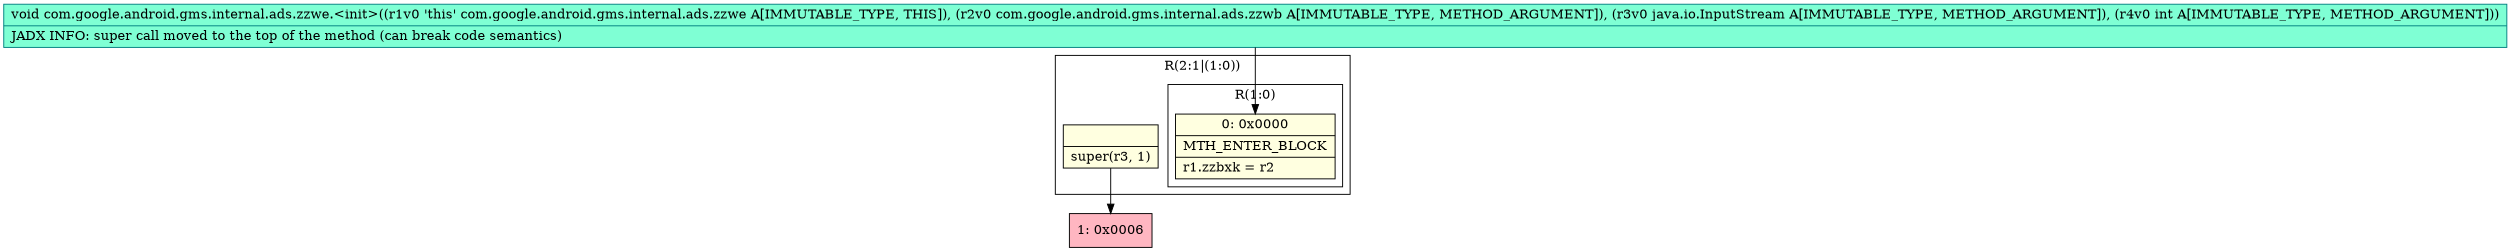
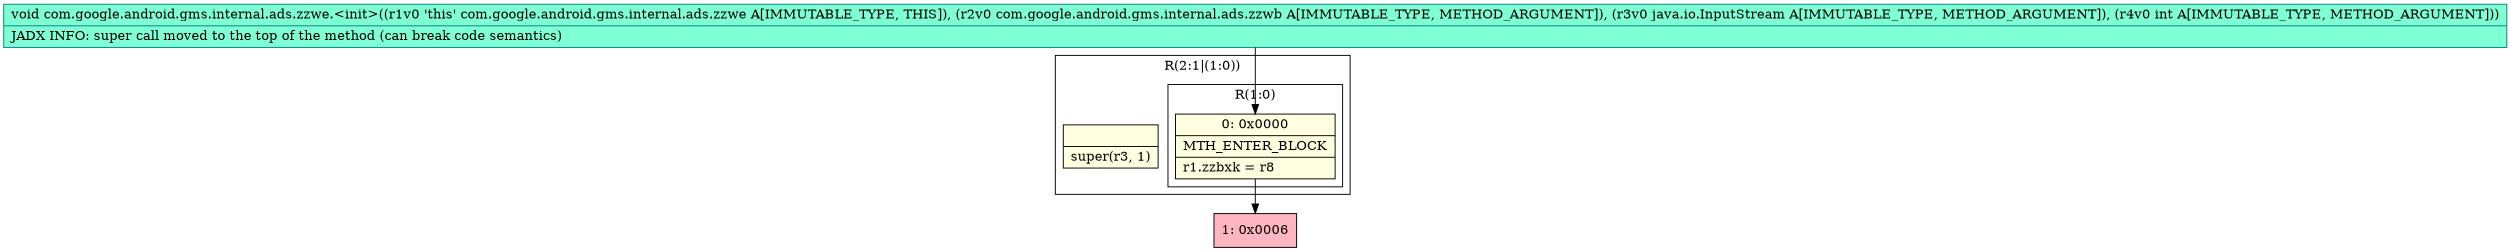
node "0: 0x0000": text "r1.zzbxk = r2" -> "r1.zzbxk = r8"
edge "super(r3, 1)" -> "1: 0x0006": now "0: 0x0000" -> "1: 0x0006"
